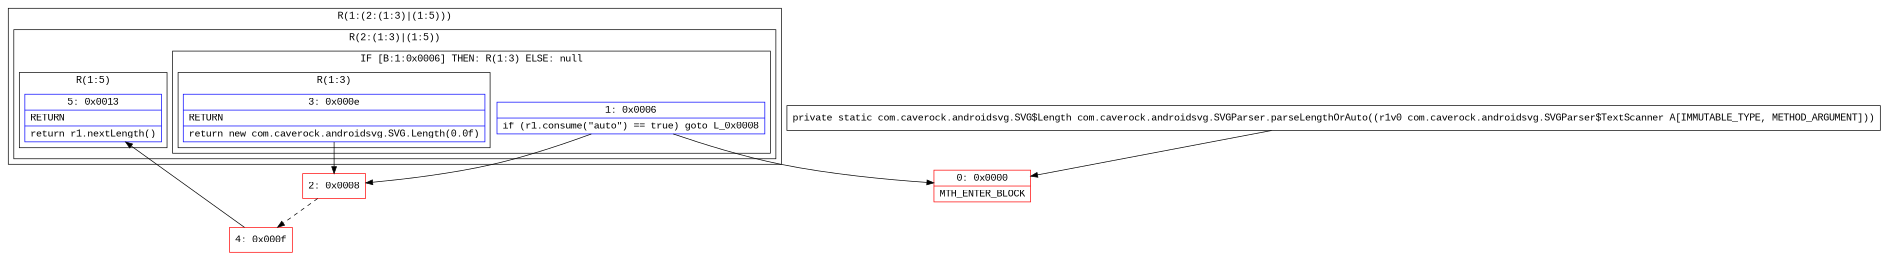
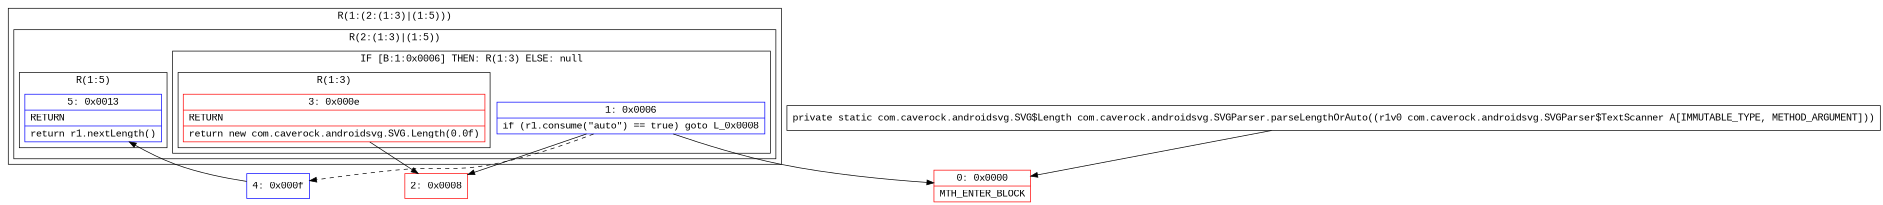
node "3: 0x000e": color blue -> red
edge "2: 0x0008" -> "4: 0x000f": now "1: 0x0006" -> "4: 0x000f"
node "4: 0x000f": color red -> blue
